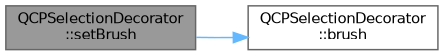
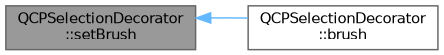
edge "QCPSelectionDecorator ::setBrush" -> "QCPSelectionDecorator ::brush": reversed
